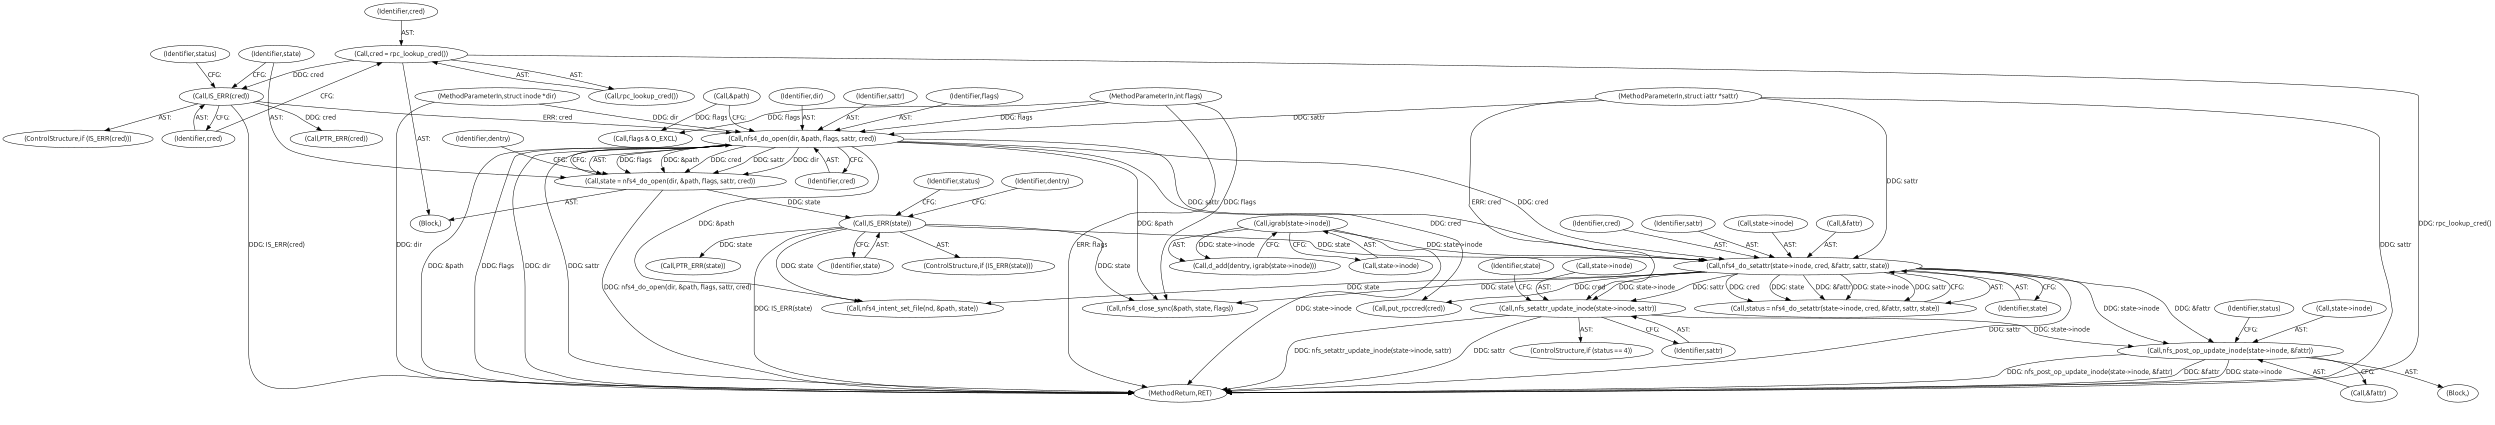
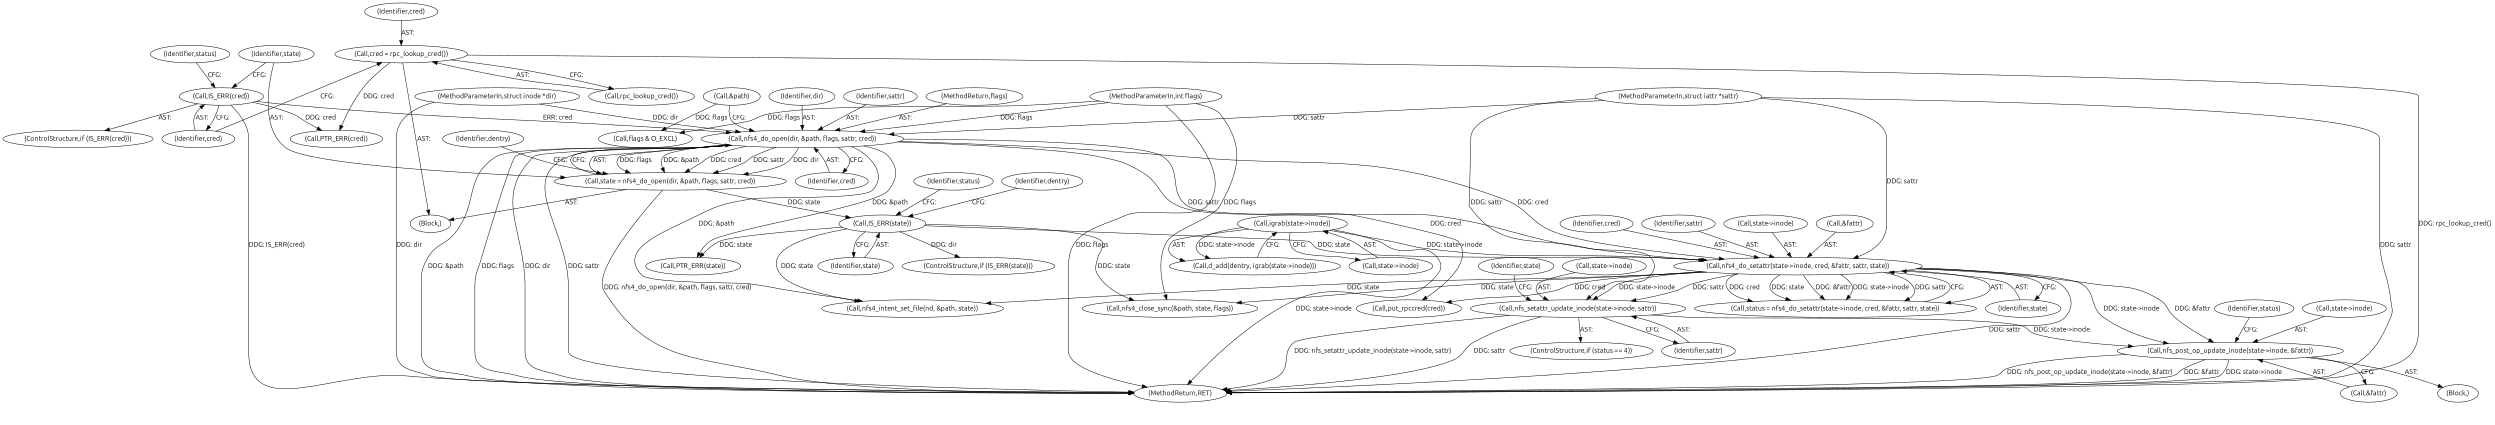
edge "(Call,cred = rpc_lookup_cred())" -> "(Call,IS_ERR(cred))": now "(Call,cred = rpc_lookup_cred())" -> "(Call,PTR_ERR(cred))"
edge "(Call,cred = rpc_lookup_cred())" -> "(Call,rpc_lookup_cred())": label "AST: " -> "CFG: "
node "(Identifier,flags)": label "(Identifier,flags)" -> "(MethodReturn,flags)"
edge "(Call,nfs4_do_open(dir, &path, flags, sattr, cred))" -> "(Call,nfs4_close_sync(&path, state, flags))": now "(Call,nfs4_do_open(dir, &path, flags, sattr, cred))" -> "(Call,PTR_ERR(state))"
edge "(MethodParameterIn,struct iattr *sattr)" -> "(Call,nfs_setattr_update_inode(state->inode, sattr))": label "ERR: cred" -> "DDG: sattr"
edge "(Call,IS_ERR(state))" -> "(ControlStructure,if (IS_ERR(state)))": label "AST: " -> "DDG: dir"
edge "(MethodParameterIn,int flags)" -> "(MethodReturn,RET)": label "ERR: flags" -> "DDG: flags"
edge "(Call,IS_ERR(state))" -> "(MethodReturn,RET)": removed, label "DDG: IS_ERR(state)"
